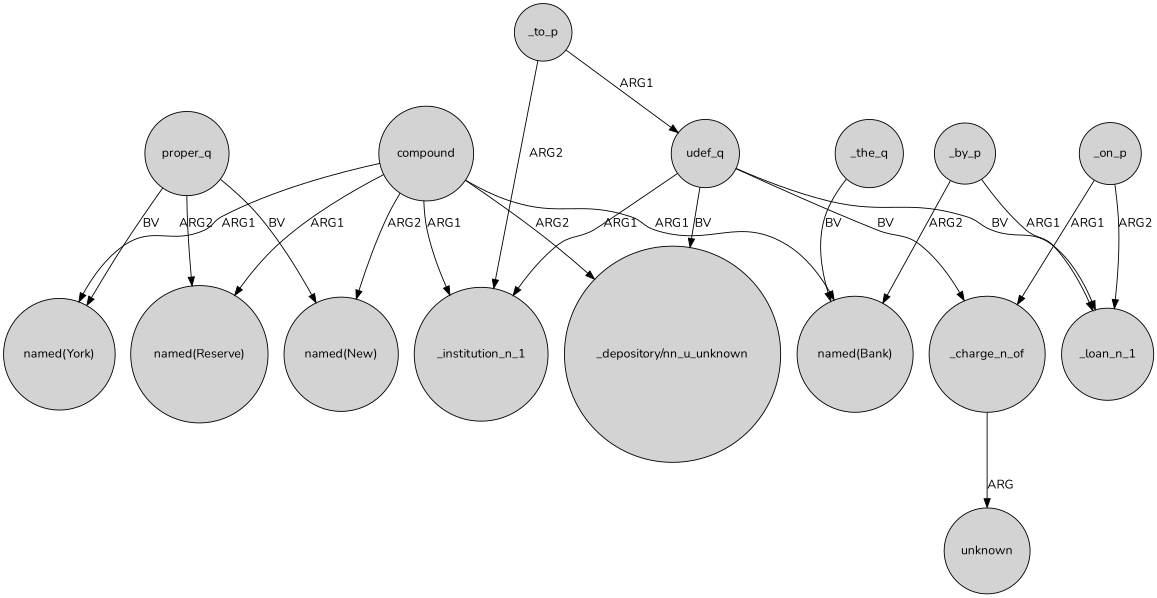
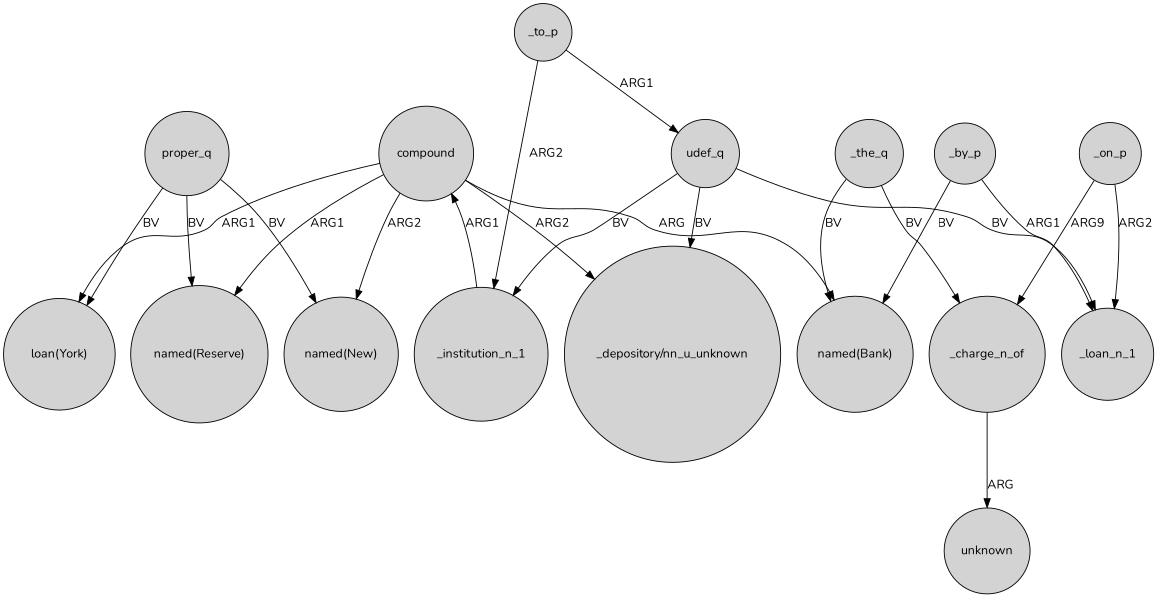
edge "udef_q" -> "_charge_n_of": now "_the_q" -> "_charge_n_of"
edge "proper_q" -> "named(Reserve)": label "ARG2" -> "BV"
edge "udef_q" -> "_institution_n_1": label "ARG1" -> "BV"
edge "compound" -> "named(Bank)": label "ARG1" -> "ARG"
edge "_by_p" -> "named(Bank)": label "ARG2" -> "BV"
edge "_on_p" -> "_charge_n_of": label "ARG1" -> "ARG9"
edge "compound" -> "_institution_n_1": reversed
node "named(York)": label "named(York)" -> "loan(York)"
